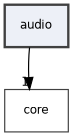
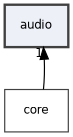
edge "audio" -> "core": reversed
